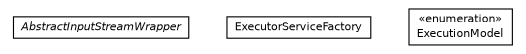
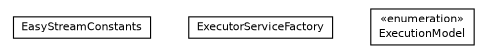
node "EasyStreamConstants": added
node "AbstractInputStreamWrapper": removed
